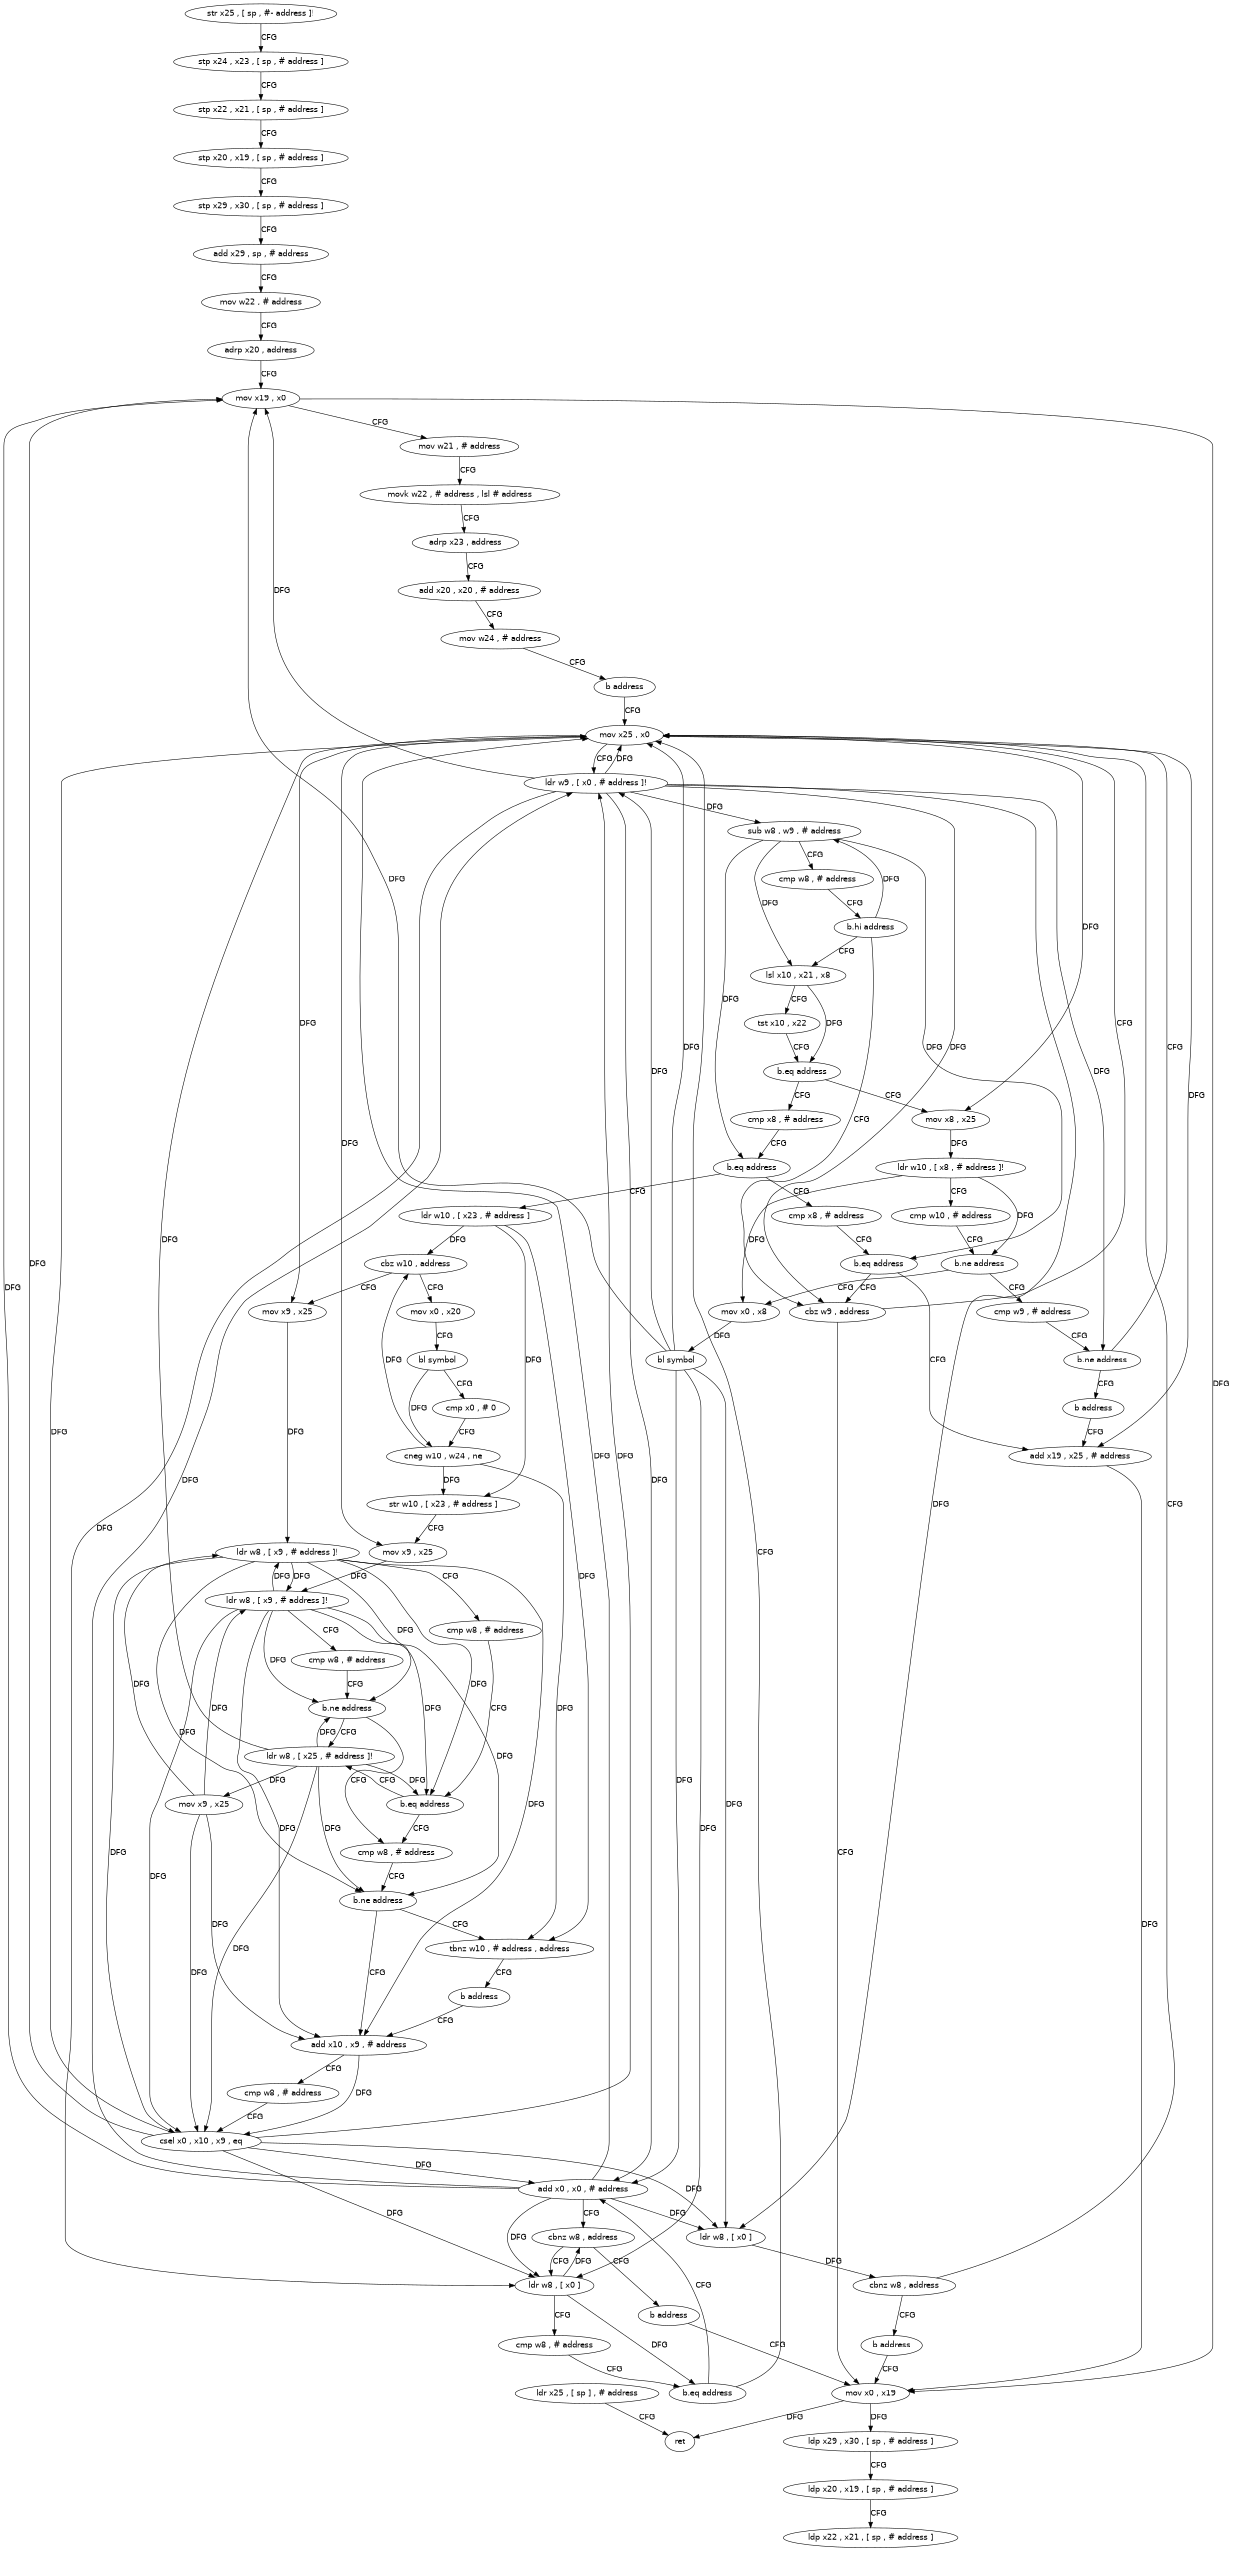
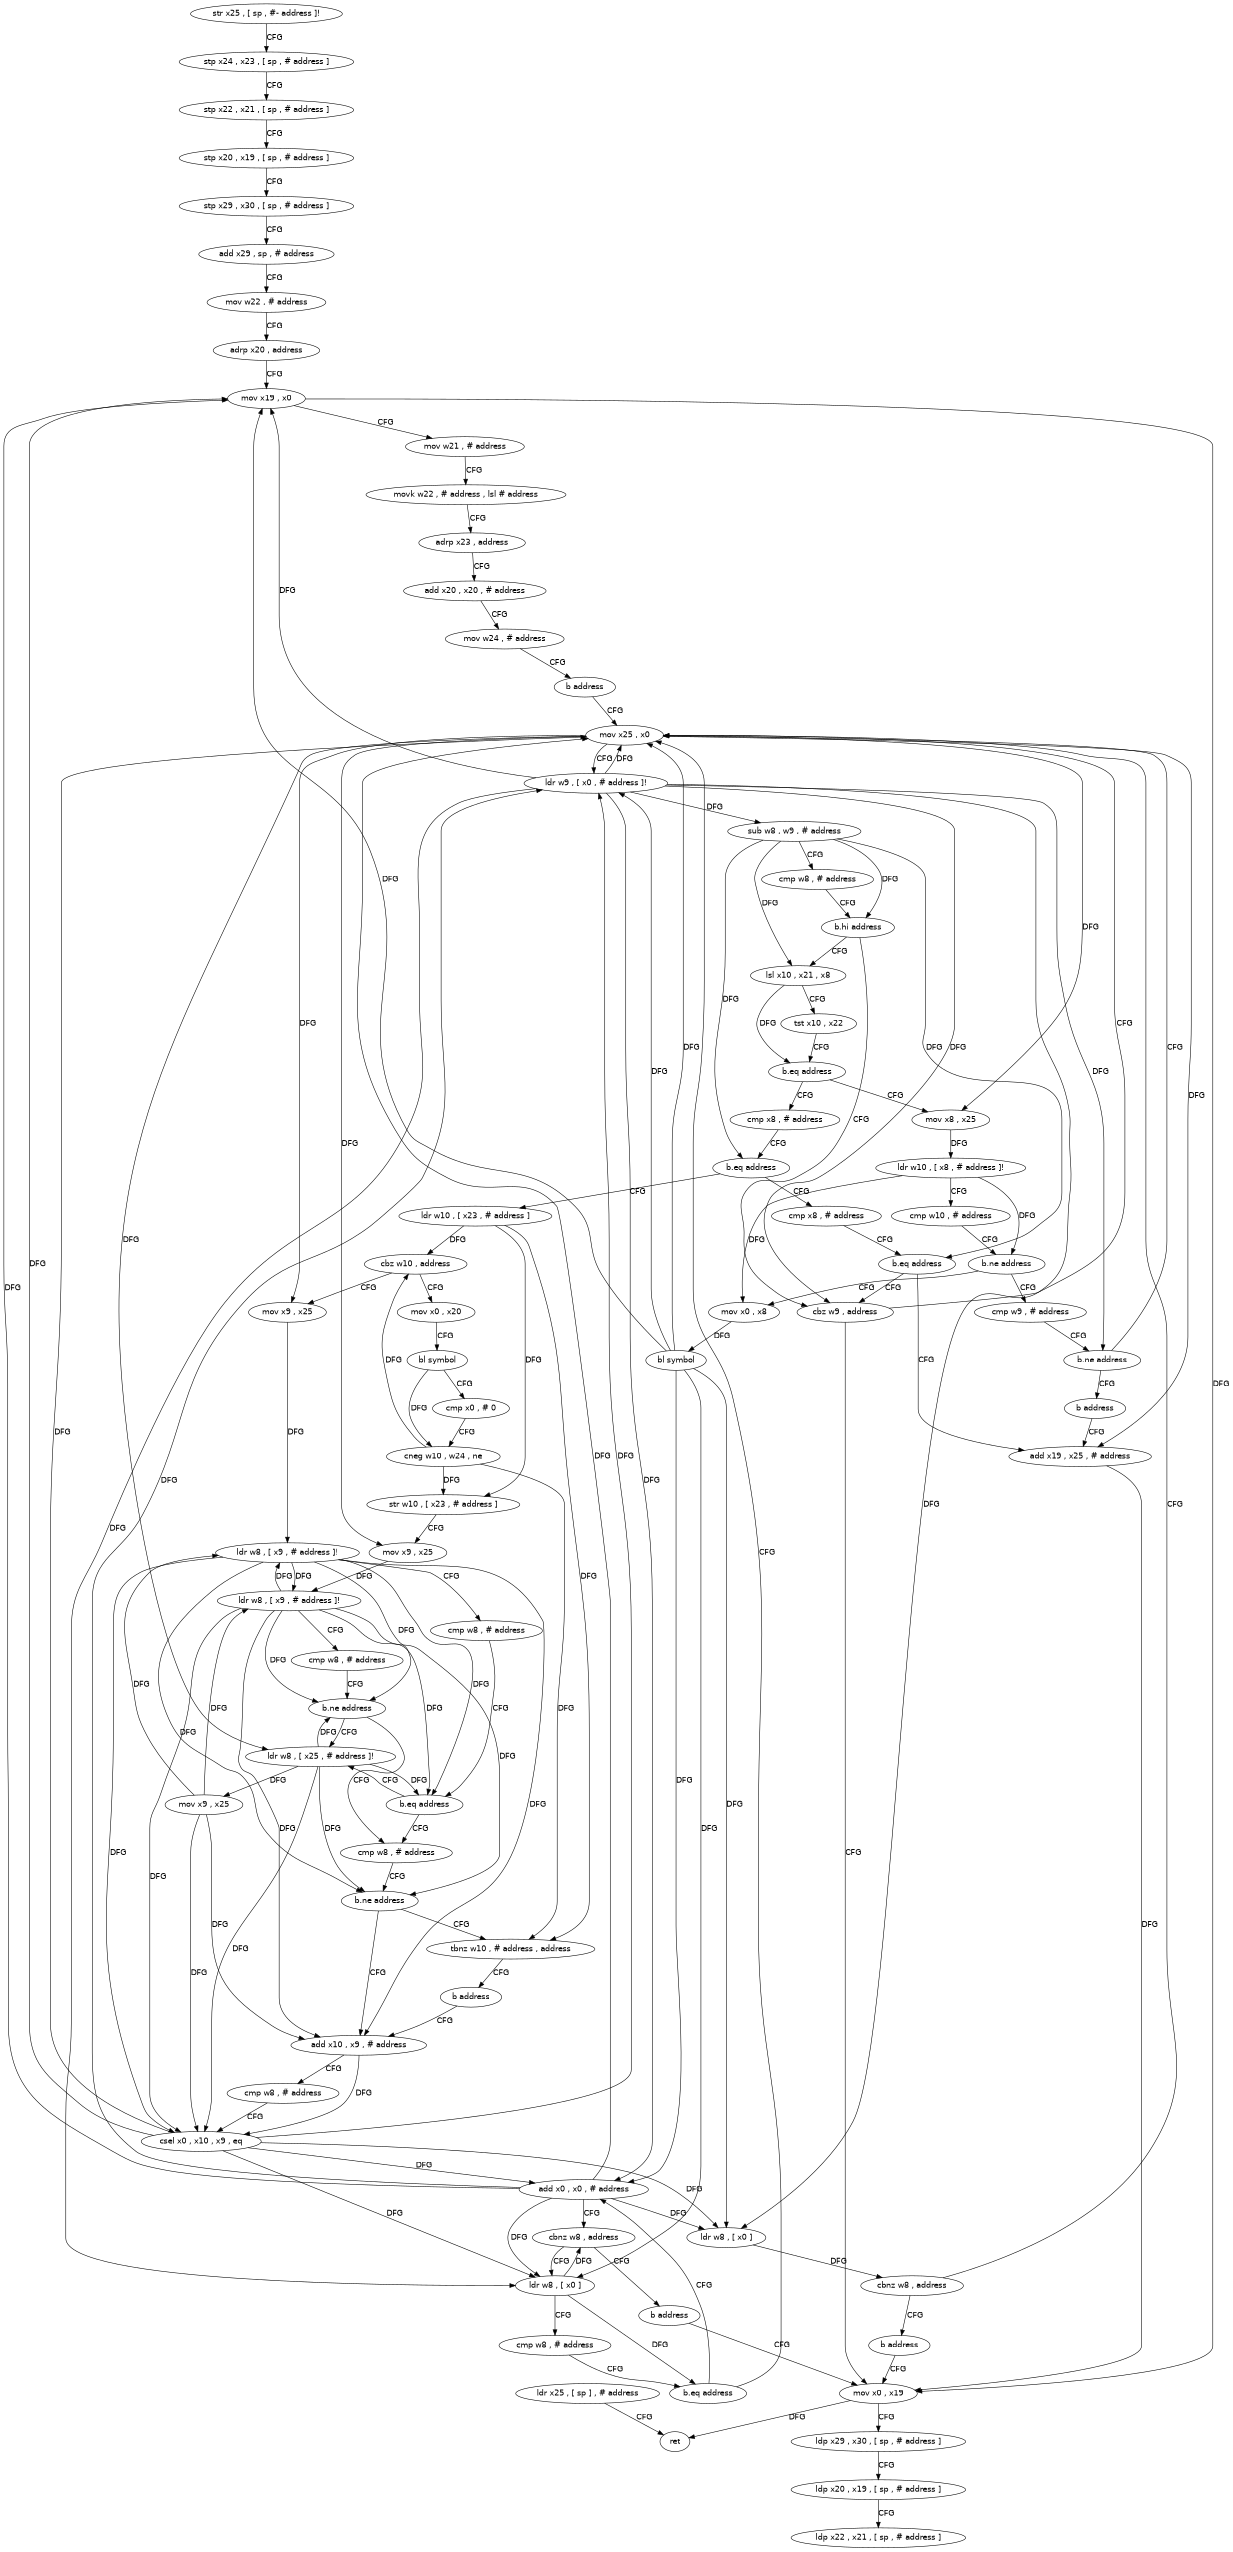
edge "b.hi address" -> "sub w8 , w9 , # address": reversed
edge "ldr w8 , [ x25 , # address ]!" -> "mov x25 , x0": reversed
edge "mov x0 , x19" -> "ldp x29 , x30 , [ sp , # address ]": label "DFG" -> "CFG"
